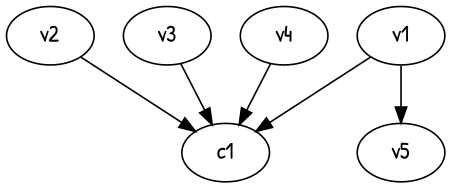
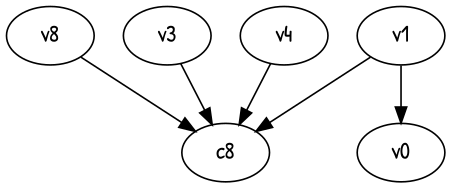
node "v2": label "v2" -> "v8"
node "c1": label "c1" -> "c8"
node "v5": label "v5" -> "v0"
